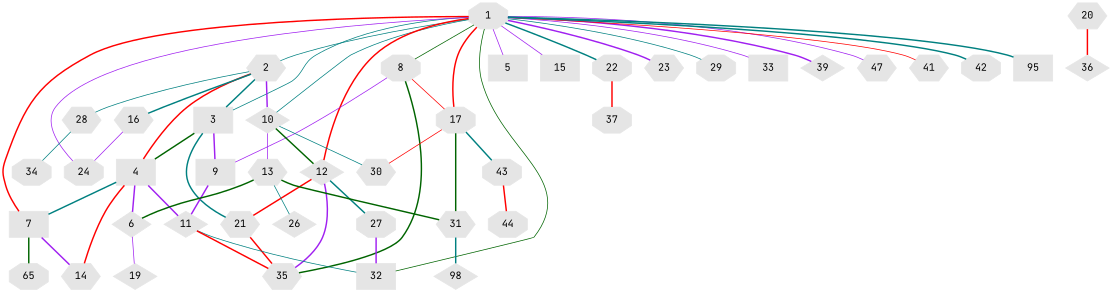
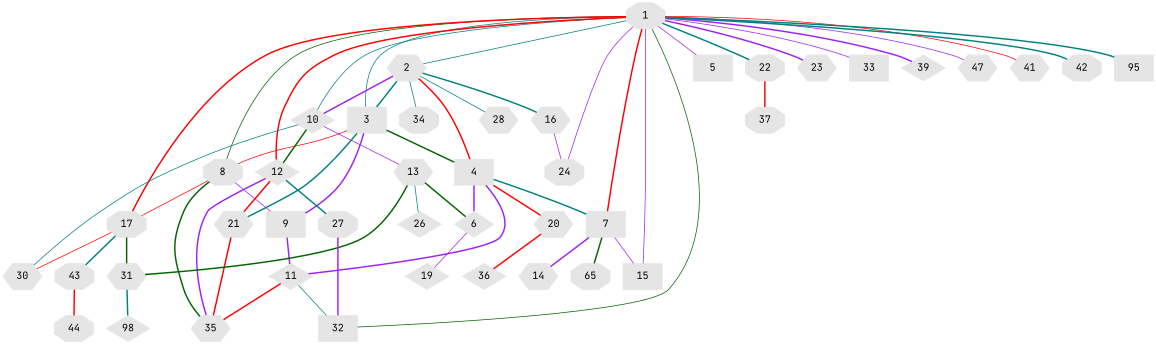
node "29": removed
edge "28" -- "34": now "2" -- "34"
edge "3" -- "8": added
edge "4" -- "14": now "4" -- "20"
edge "7" -- "15": added
